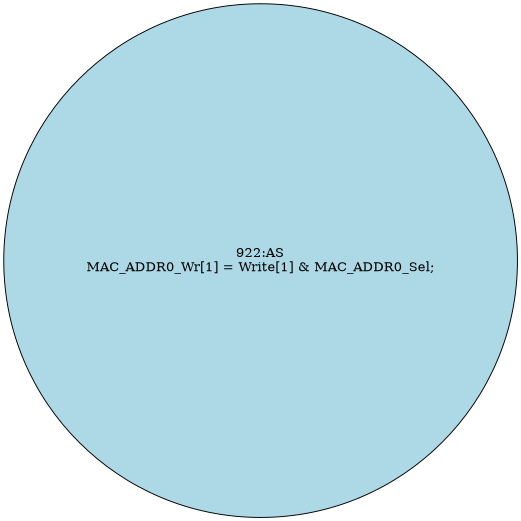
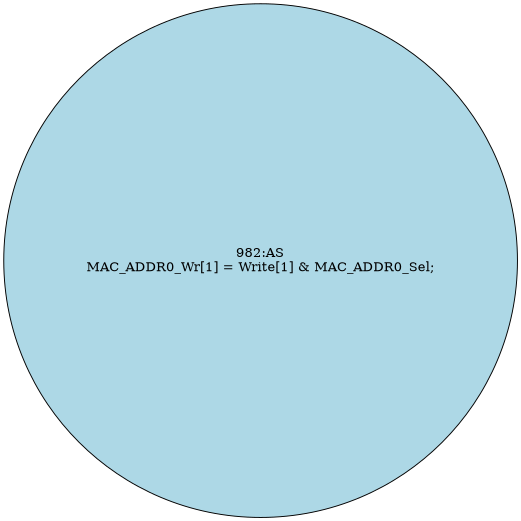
node "922:AS MAC_ADDR0_Wr[1] = Write[1] & MAC_ADDR0_Sel;": label "922:AS MAC_ADDR0_Wr[1] = Write[1] & MAC_ADDR0_Sel;" -> "982:AS MAC_ADDR0_Wr[1] = Write[1] & MAC_ADDR0_Sel;"
